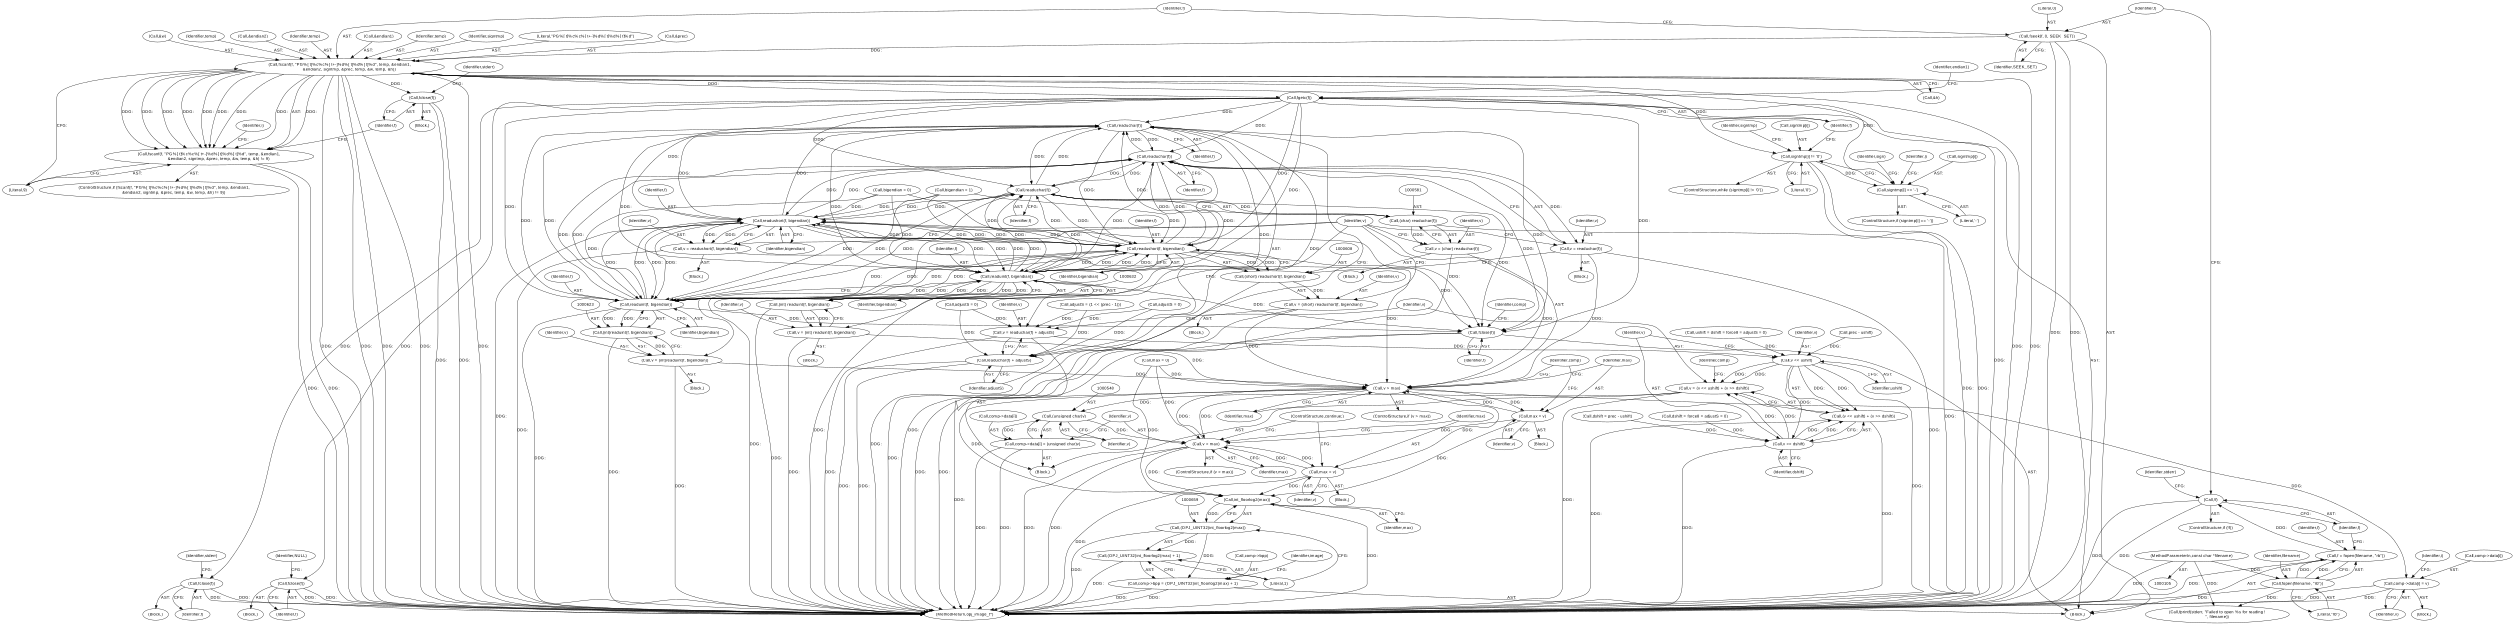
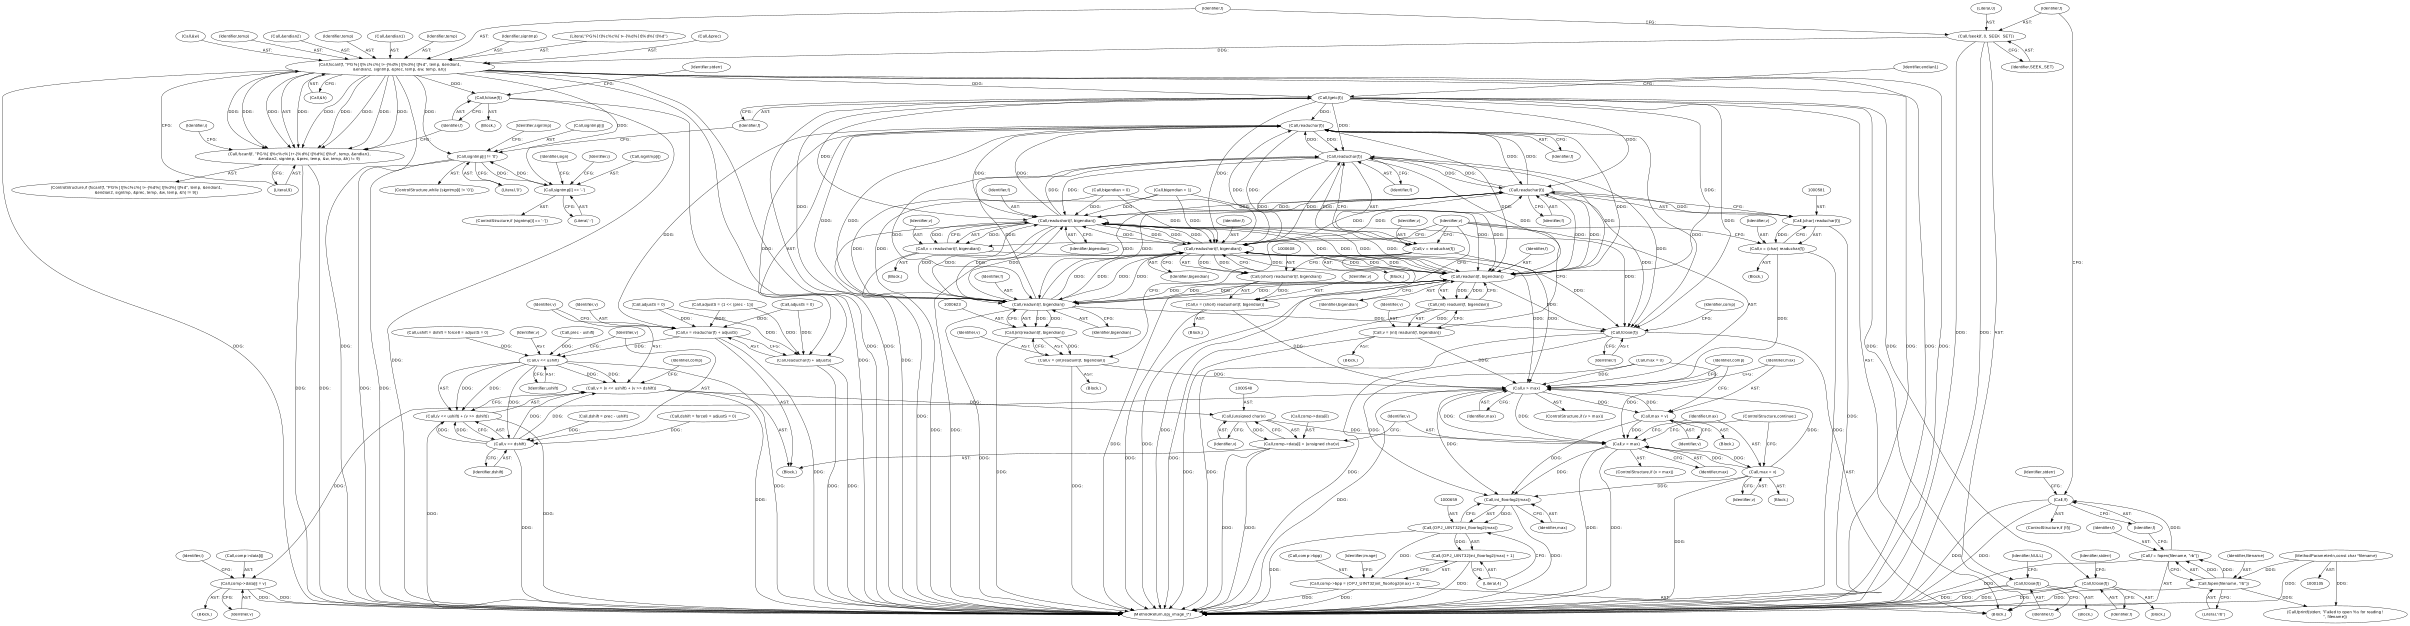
edge "(Call,signtmp[i] == '-')" -> "(Call,signtmp[i] != '0')": label "CFG: " -> "DDG: "
node "1000632": removed
node "(Identifier,adjustS)": removed
node "(Literal,1)": label "(Literal,1)" -> "(Literal,4)"
